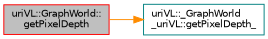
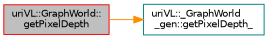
node "uriVL::_GraphWorld _uriVL::getPixelDepth_": label "uriVL::_GraphWorld _uriVL::getPixelDepth_" -> "uriVL::_GraphWorld _gen::getPixelDepth_"
